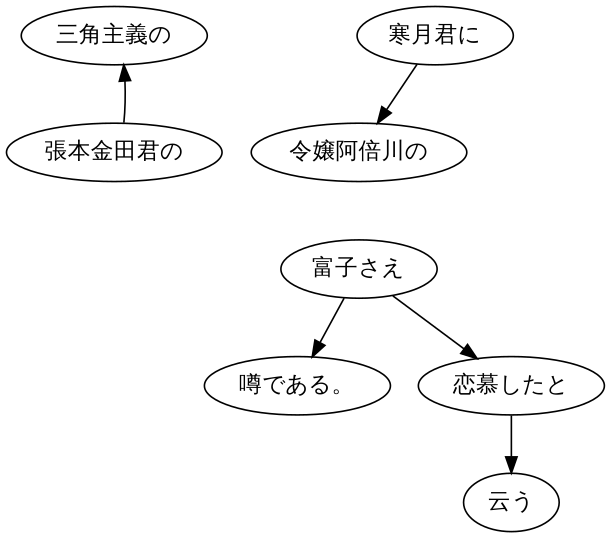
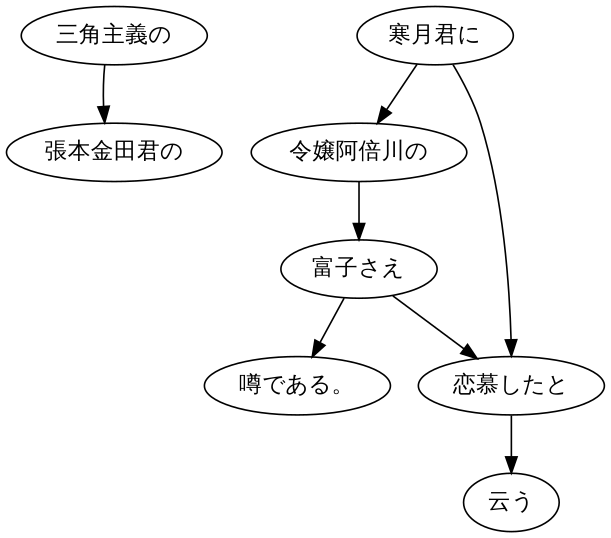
edge "張本金田君の" -> "三角主義の": reversed
edge "寒月君に" -> "恋慕したと": added
edge "令嬢阿倍川の" -> "富子さえ": added
